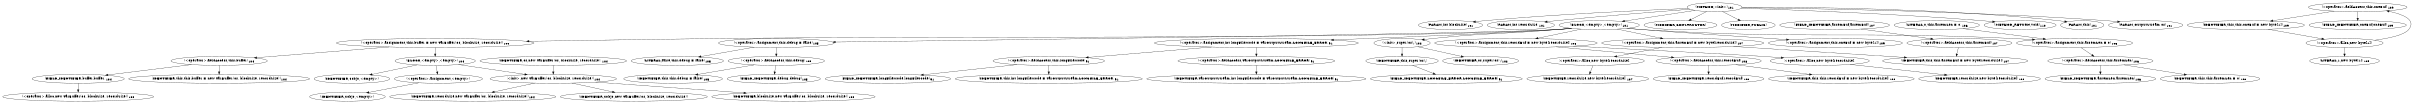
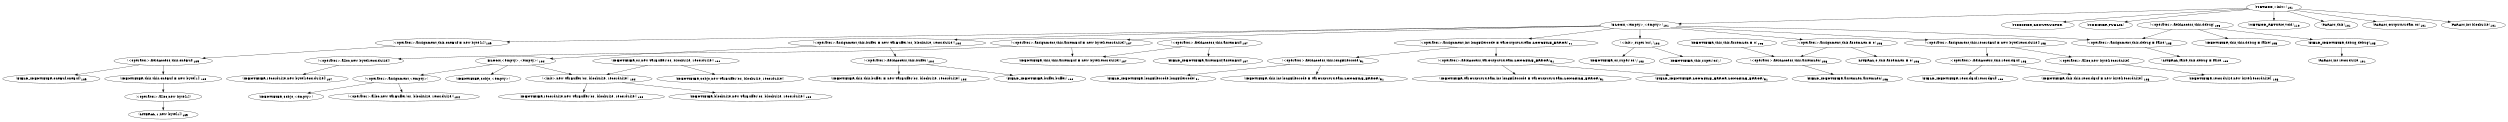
edge "(METHOD,<init>)" -> "(PARAM,int recordSize)": now "(FIELD_IDENTIFIER,debug,debug)" -> "(PARAM,int recordSize)"
edge "(<operator>.alloc,new byte[1])" -> "(<operator>.fieldAccess,this.oneBuf)": now "(<operator>.assignment,this.oneBuf = new byte[1])" -> "(<operator>.fieldAccess,this.oneBuf)"
edge "(FIELD_IDENTIFIER,assemBuf,assemBuf)" -> "(<operator>.fieldAccess,this.assemBuf)": reversed
edge "(LITERAL,0,this.assemLen = 0)" -> "(<operator>.assignment,this.assemLen = 0)": reversed
edge "(<operator>.assignment,this.debug = false)" -> "(<operator>.fieldAccess,this.debug)": reversed
edge "(IDENTIFIER,this,super(os);)" -> "(FIELD_IDENTIFIER,LONGFILE_ERROR,LONGFILE_ERROR)": now "(<operator>.fieldAccess,TarOutputStream.LONGFILE_ERROR)" -> "(FIELD_IDENTIFIER,LONGFILE_ERROR,LONGFILE_ERROR)"
edge "(<operator>.fieldAccess,this.assemLen)" -> "(IDENTIFIER,this,this.assemLen = 0)": reversed
edge "(FIELD_IDENTIFIER,buffer,buffer)" -> "(<operator>.alloc,new TarBuffer(os, blockSize, recordSize))": now "(<operator>.assignment,<empty>)" -> "(<operator>.alloc,new TarBuffer(os, blockSize, recordSize))"
edge "(<init>,new TarBuffer(os, blockSize, recordSize))" -> "(IDENTIFIER,$obj0,new TarBuffer(os, blockSize, recordSize))": now "(IDENTIFIER,os,new TarBuffer(os, blockSize, recordSize))" -> "(IDENTIFIER,$obj0,new TarBuffer(os, blockSize, recordSize))"
